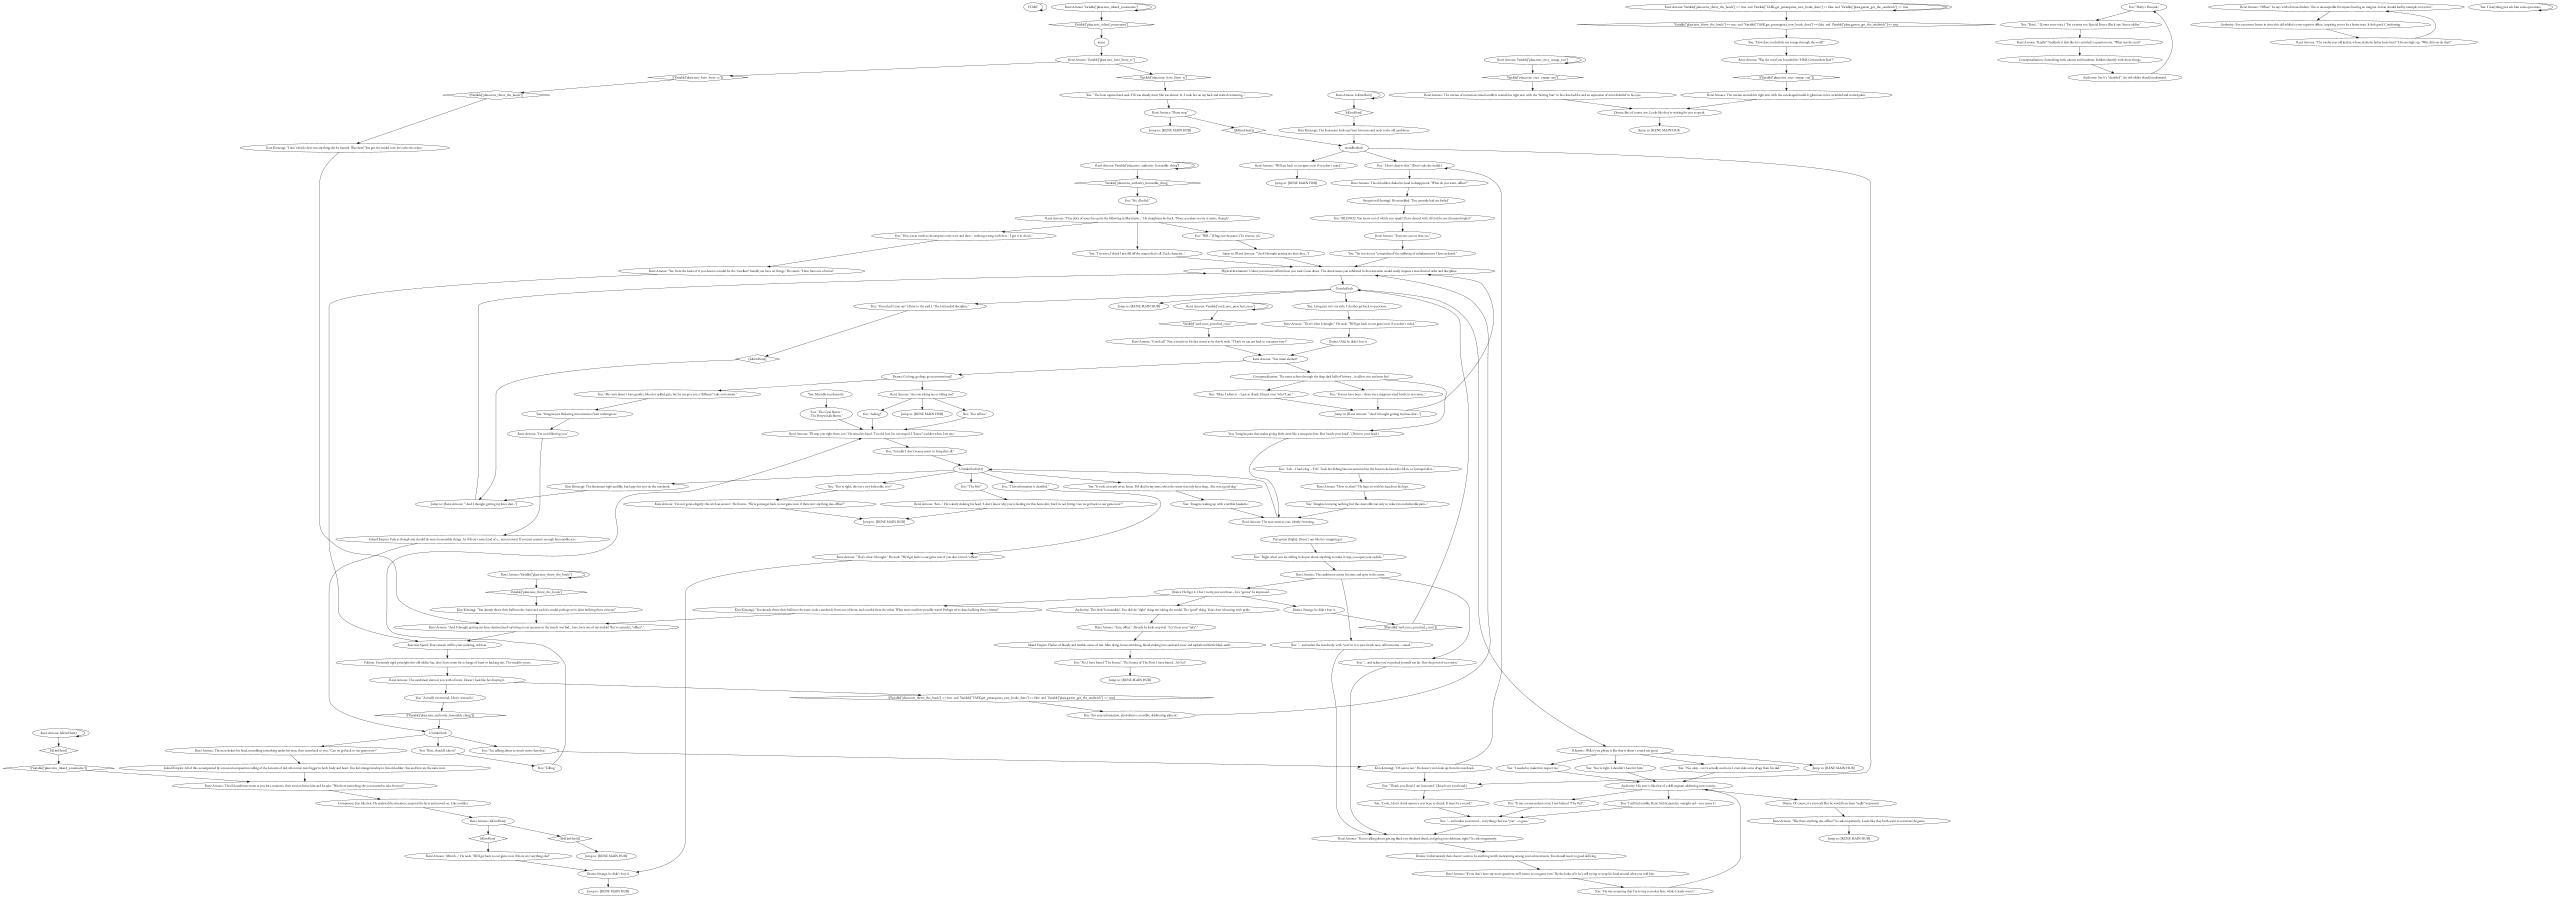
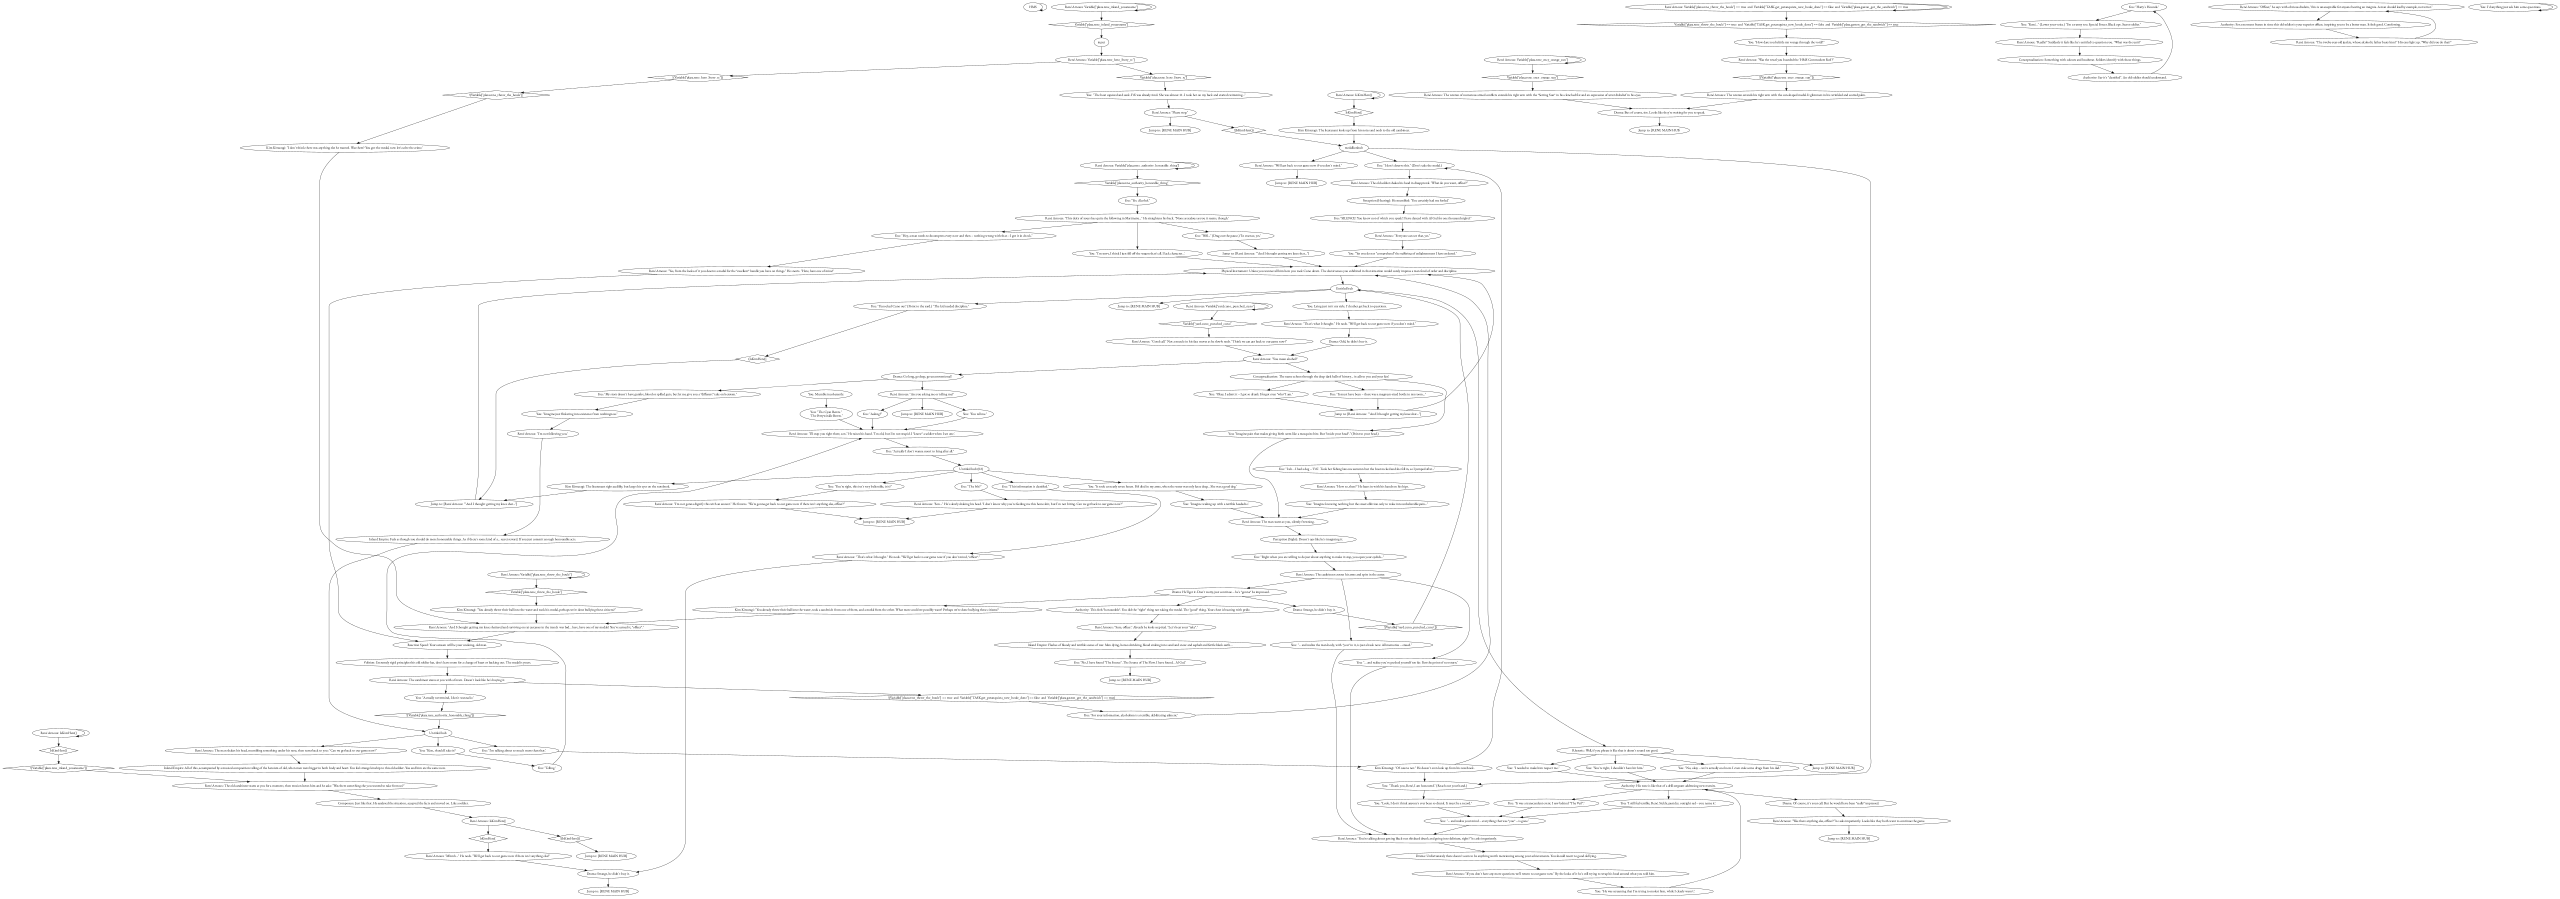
node "START": label "START" -> "HMS"
edge "René Arnoux: The man stares at you, silently frowning." -> "Untitled hub (02)": now "René Arnoux: The man stares at you, silently frowning." -> "Perception (Sight): Doesn't ops like he's imagining it."
